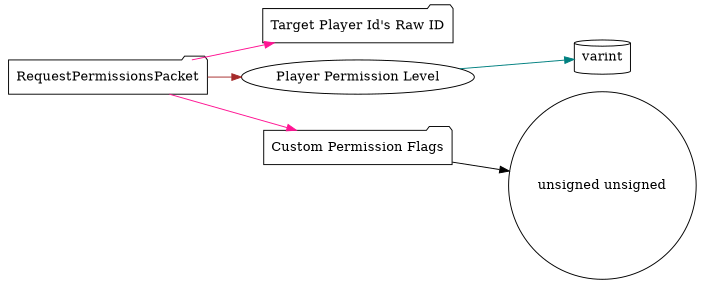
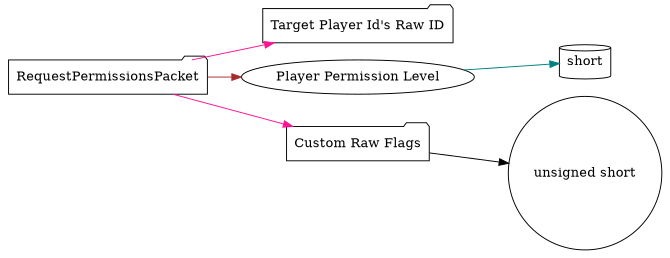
node "varint": label "varint" -> "short"
node "Custom Permission Flags": label "Custom Permission Flags" -> "Custom Raw Flags"
node "unsigned unsigned": label "unsigned unsigned" -> "unsigned short"
